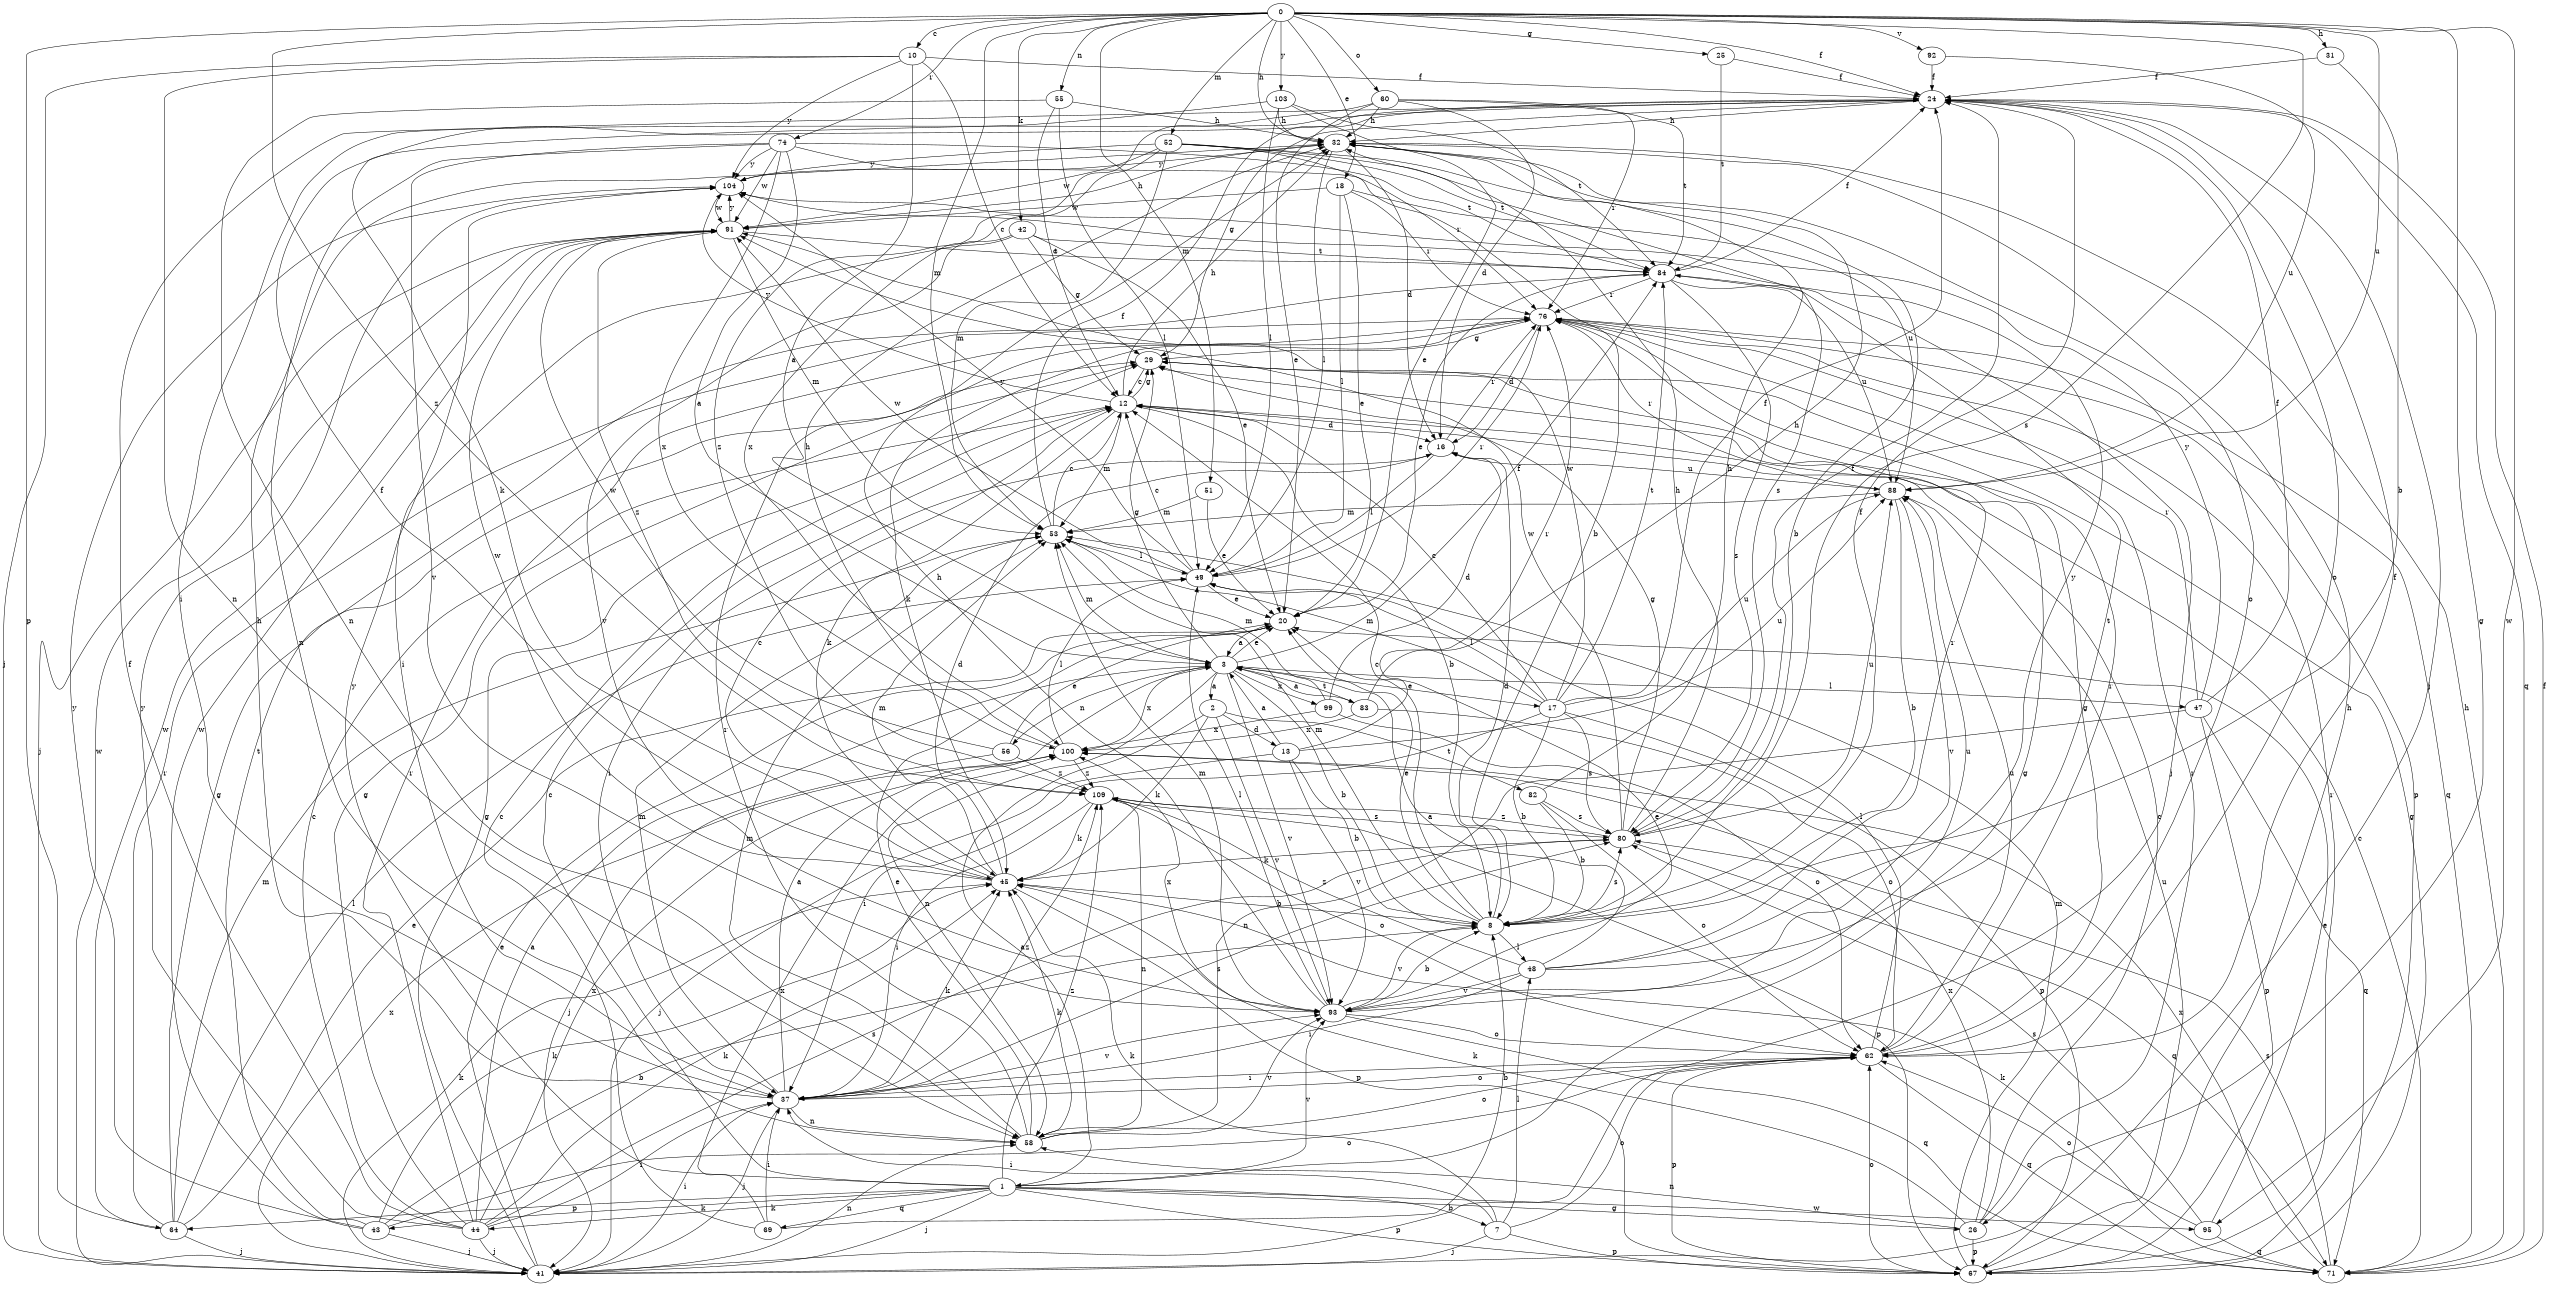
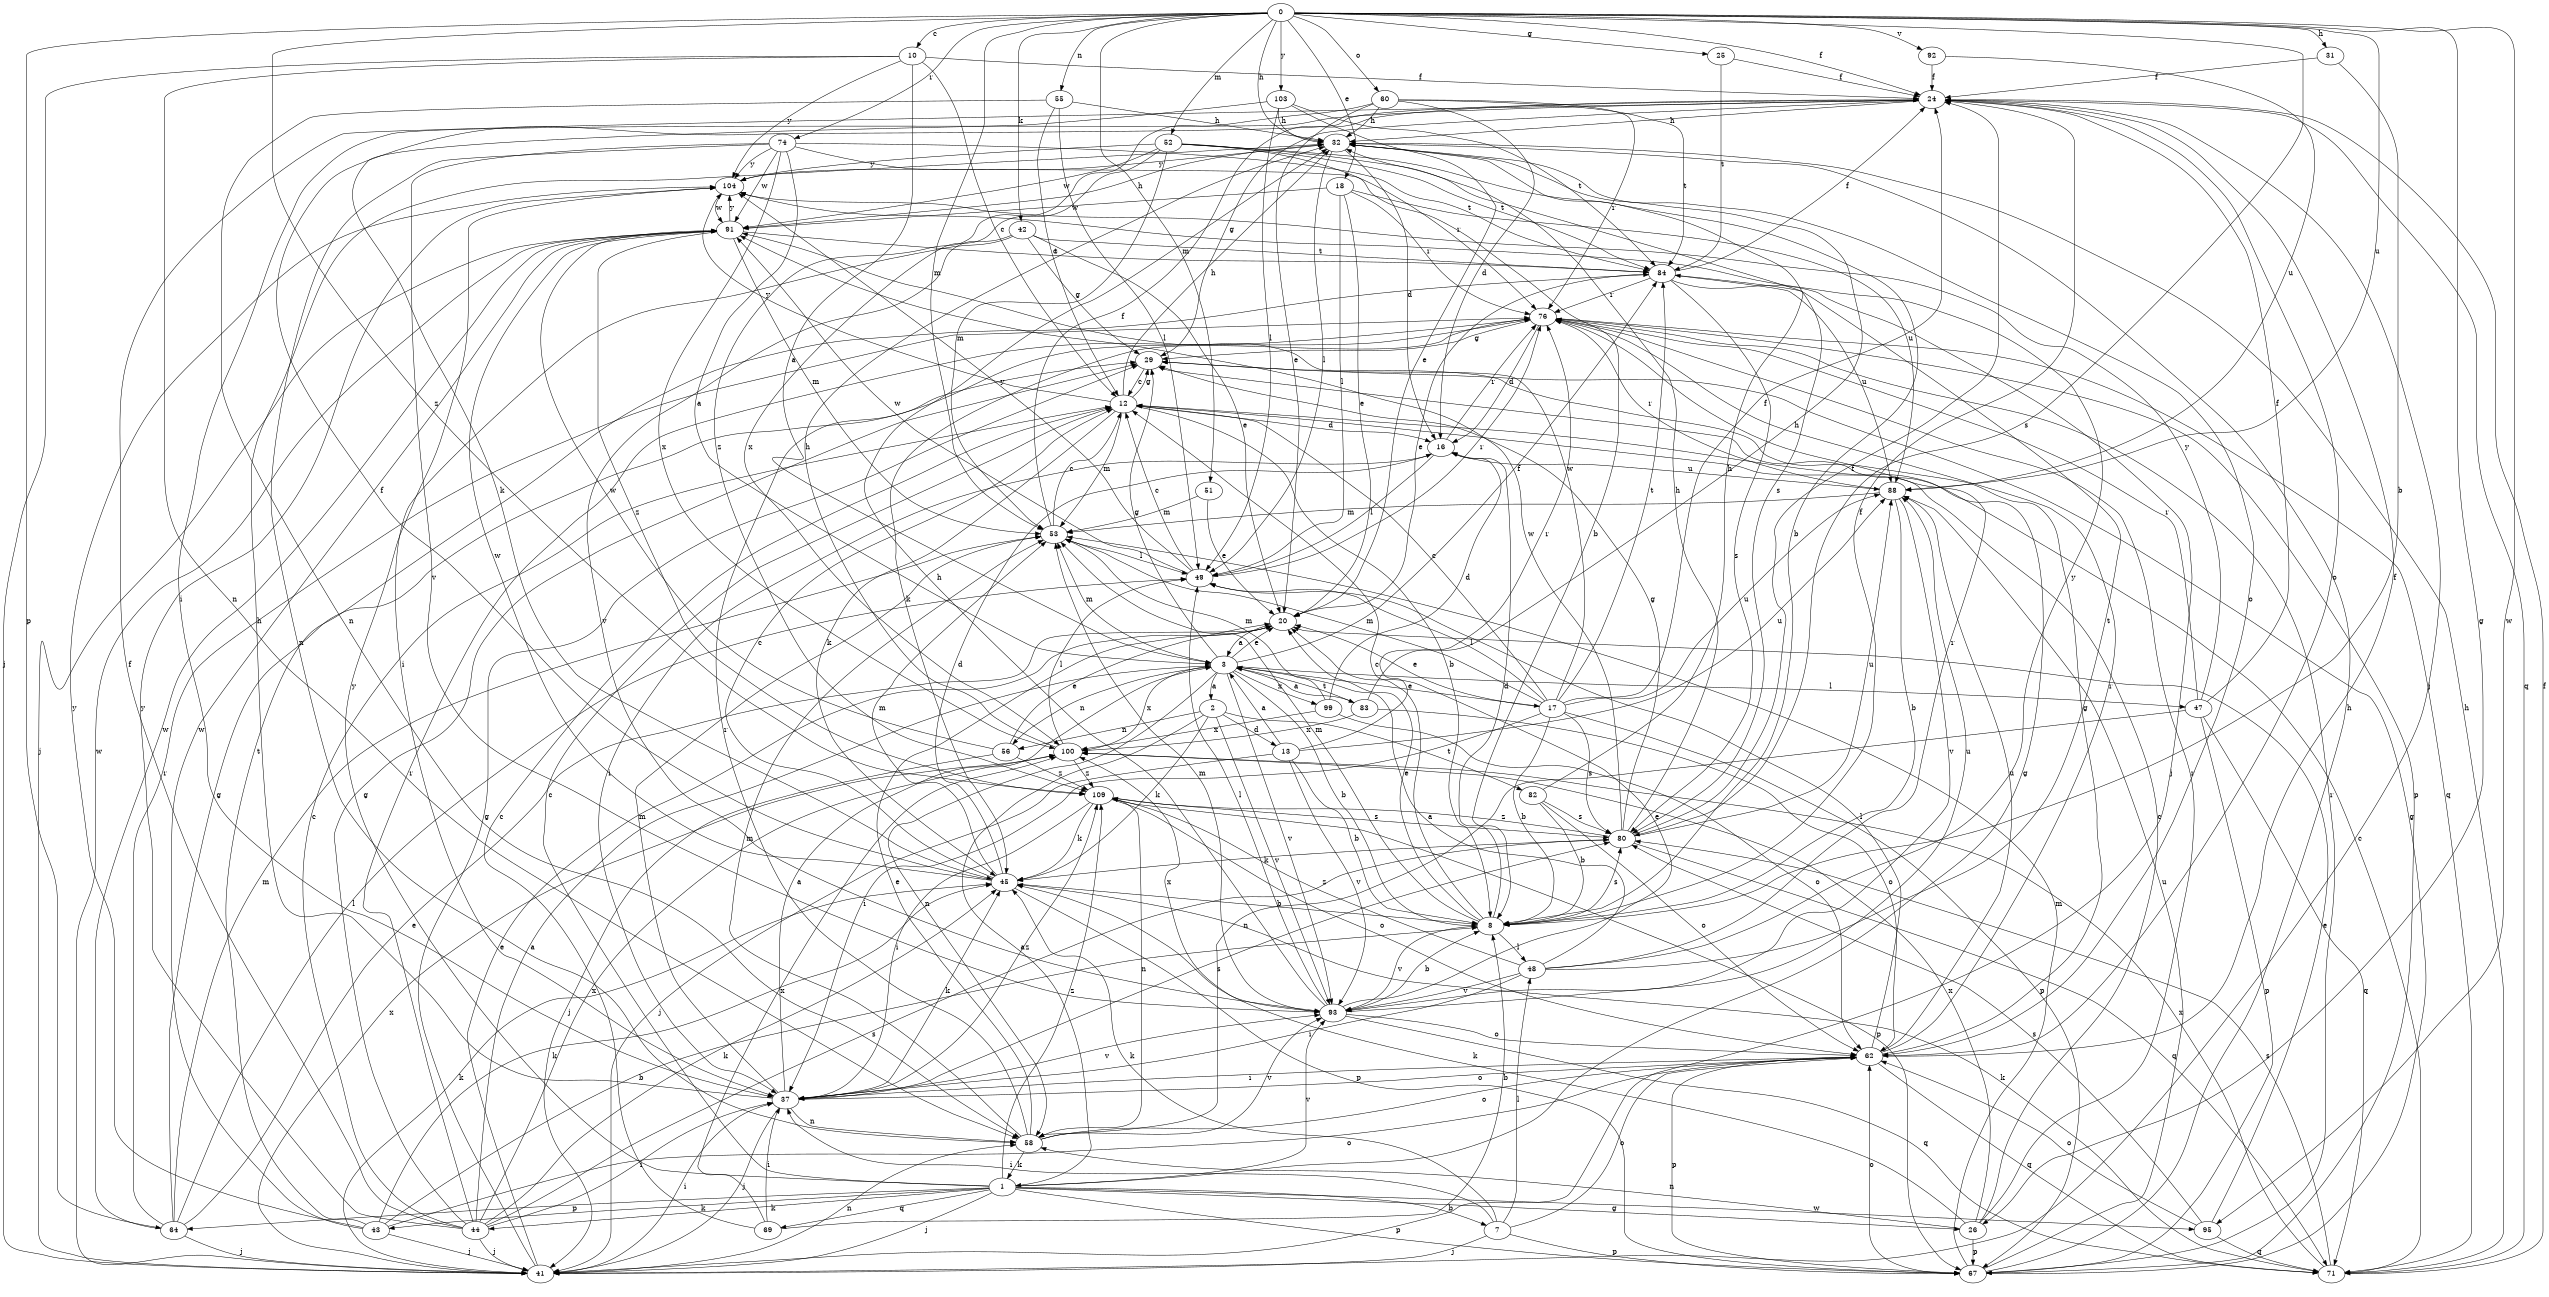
edge "49" -> "20": now "17" -> "20"
edge "2" -> "56": added, label "n"
edge "58" -> "45": now "58" -> "1"
